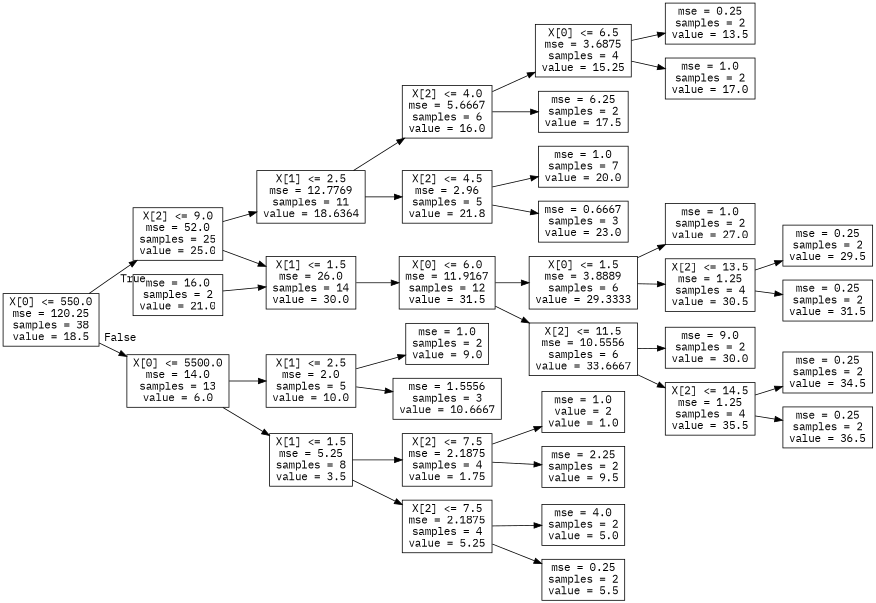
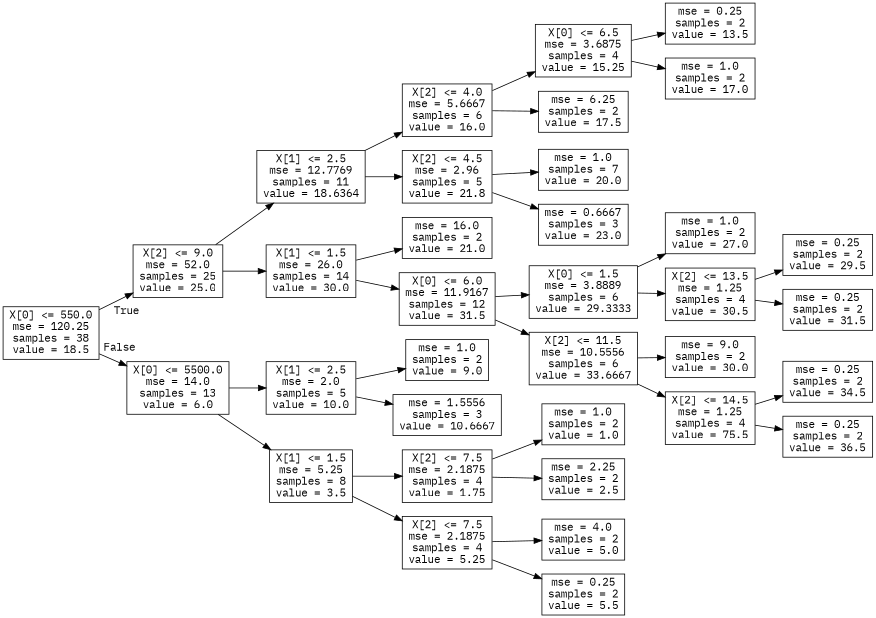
edge "mse = 16.0 samples = 2 value = 21.0" -> "X[1] <= 1.5 mse = 26.0 samples = 14 value = 30.0": reversed
node "X[2] <= 14.5 mse = 1.25 samples = 4 value = 35.5": label "X[2] <= 14.5 mse = 1.25 samples = 4 value = 35.5" -> "X[2] <= 14.5 mse = 1.25 samples = 4 value = 75.5"
node "mse = 1.0 value = 2 value = 1.0": label "mse = 1.0 value = 2 value = 1.0" -> "mse = 1.0 samples = 2 value = 1.0"
node "mse = 2.25 samples = 2 value = 9.5": label "mse = 2.25 samples = 2 value = 9.5" -> "mse = 2.25 samples = 2 value = 2.5"
